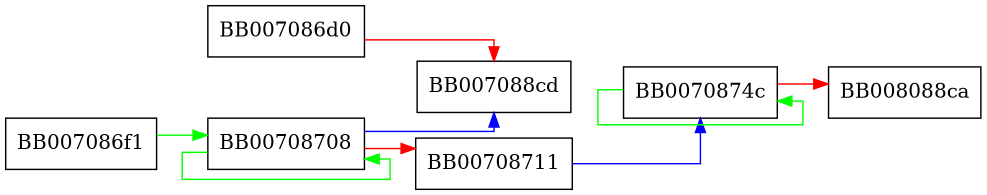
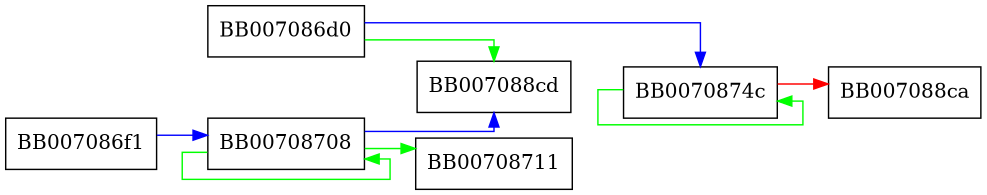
edge "BB007086d0" -> "BB007088cd": color red -> green
node "BB008088ca": label "BB008088ca" -> "BB007088ca"
edge "BB007086f1" -> "BB00708708": color green -> blue
edge "BB00708708" -> "BB00708711": color red -> green
edge "BB00708711" -> "BB0070874c": now "BB007086d0" -> "BB0070874c"
